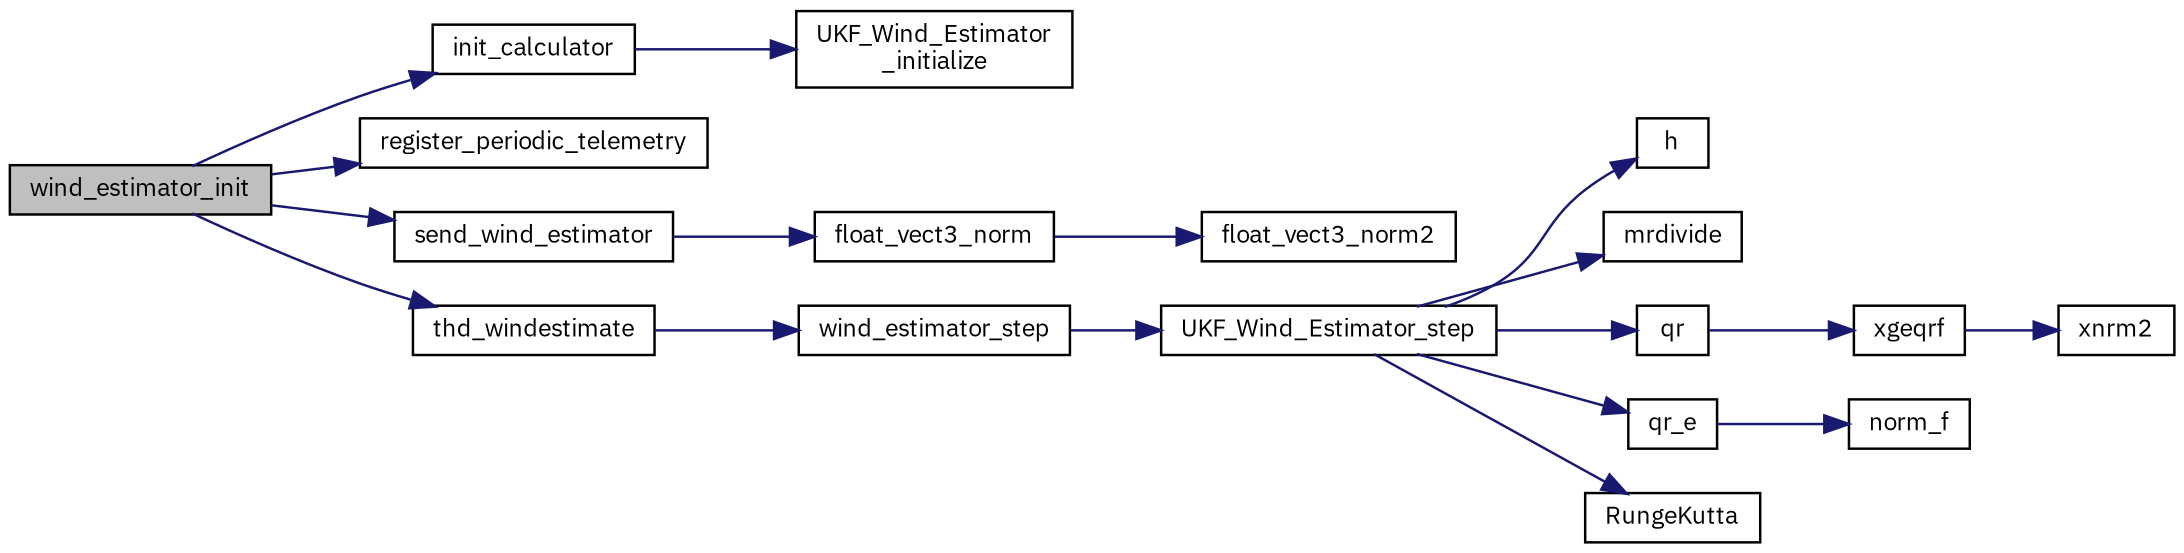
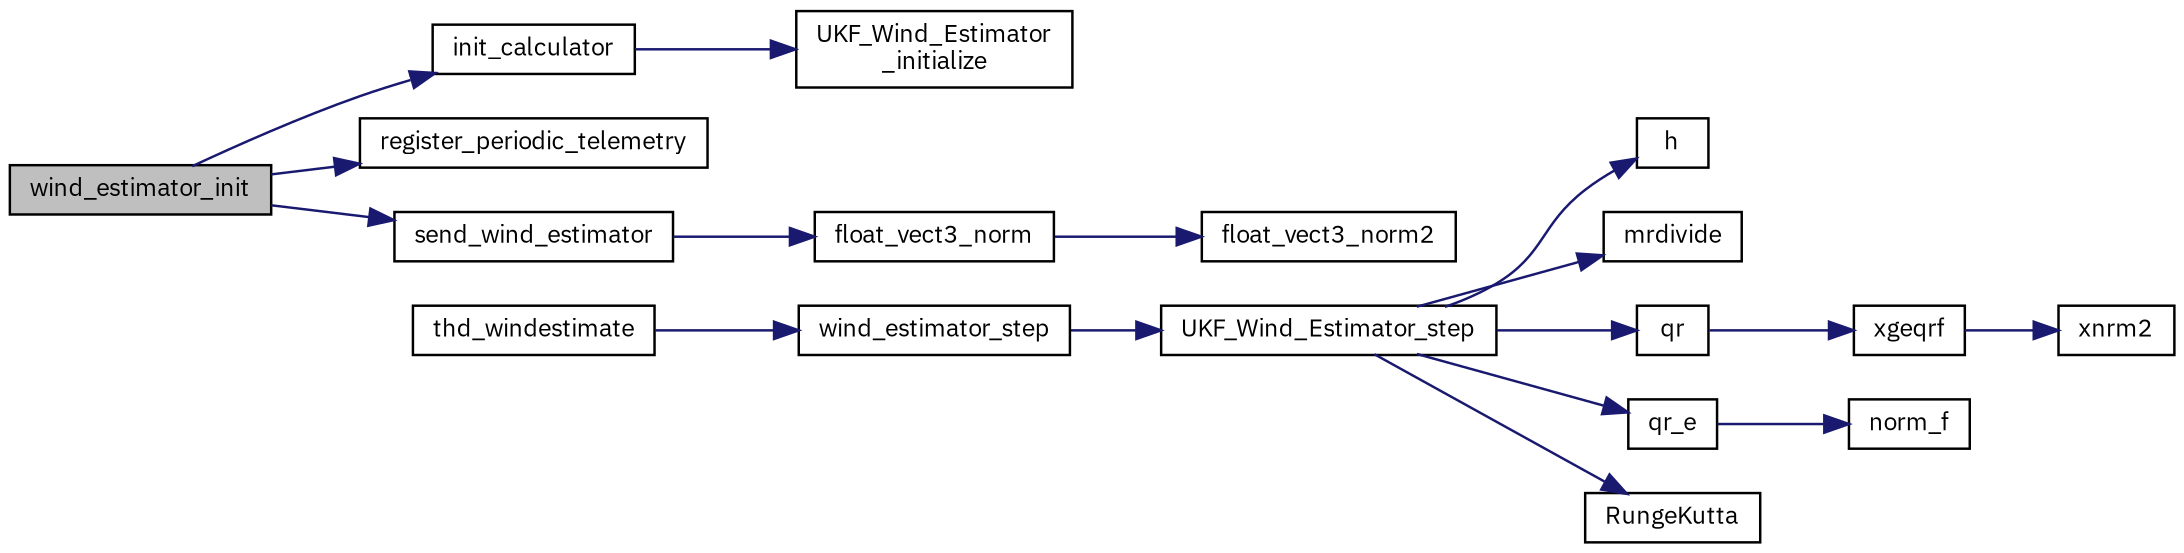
edge "wind_estimator_init" -> "thd_windestimate": removed
